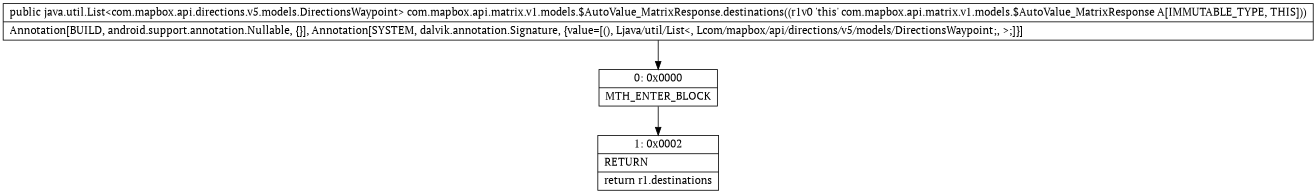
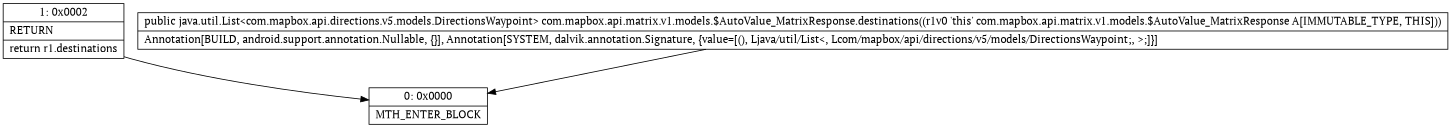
edge "0: 0x0000" -> "1: 0x0002": reversed
